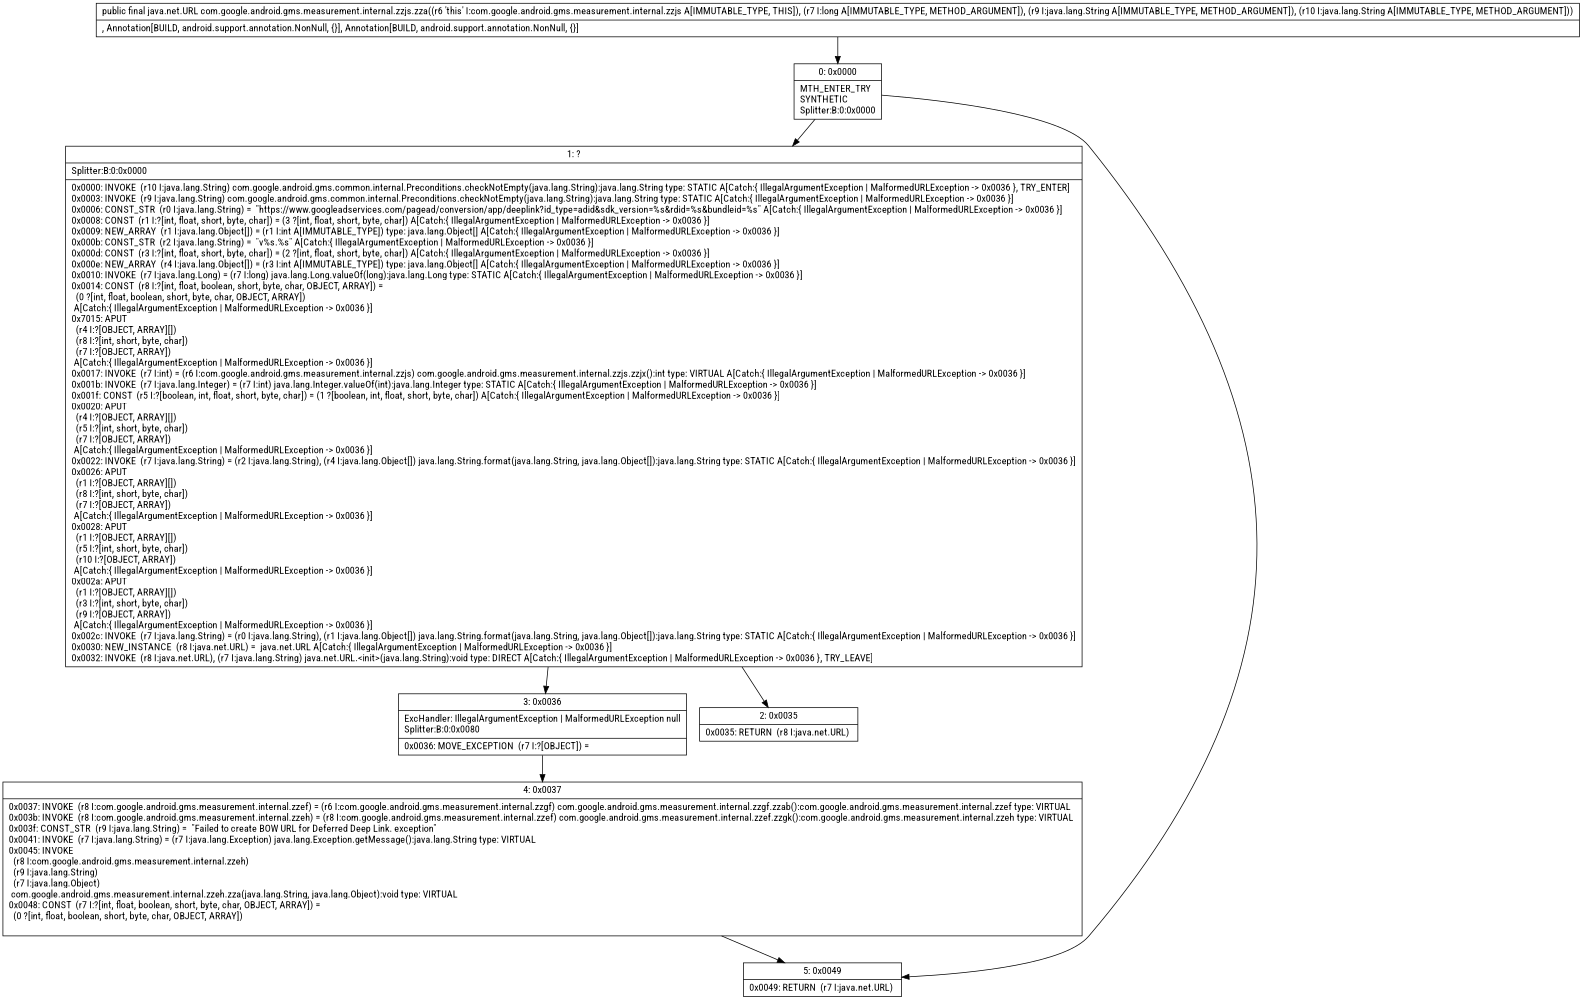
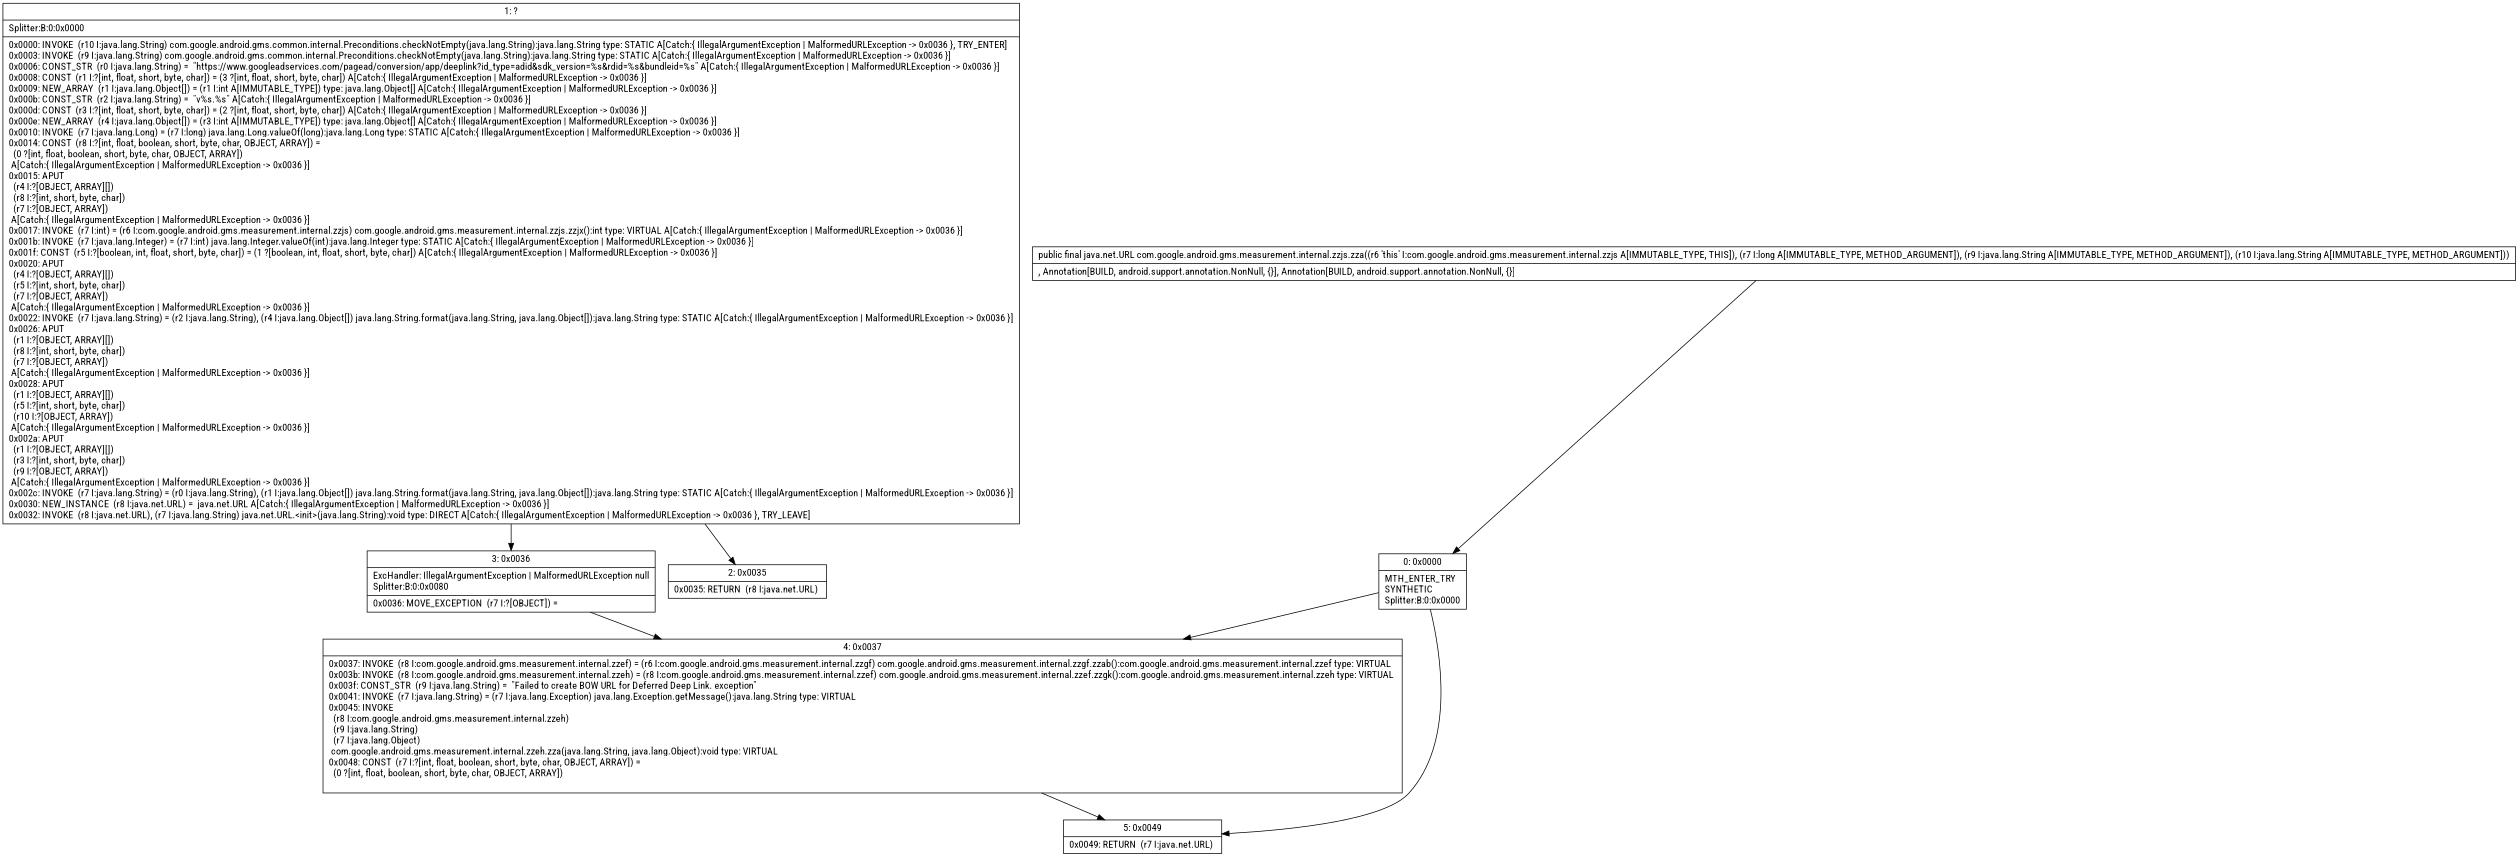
edge "0: 0x0000" -> "1: ?": now "0: 0x0000" -> "4: 0x0037"
node "1: ?": text "0x7015: APUT" -> "0x0015: APUT"
